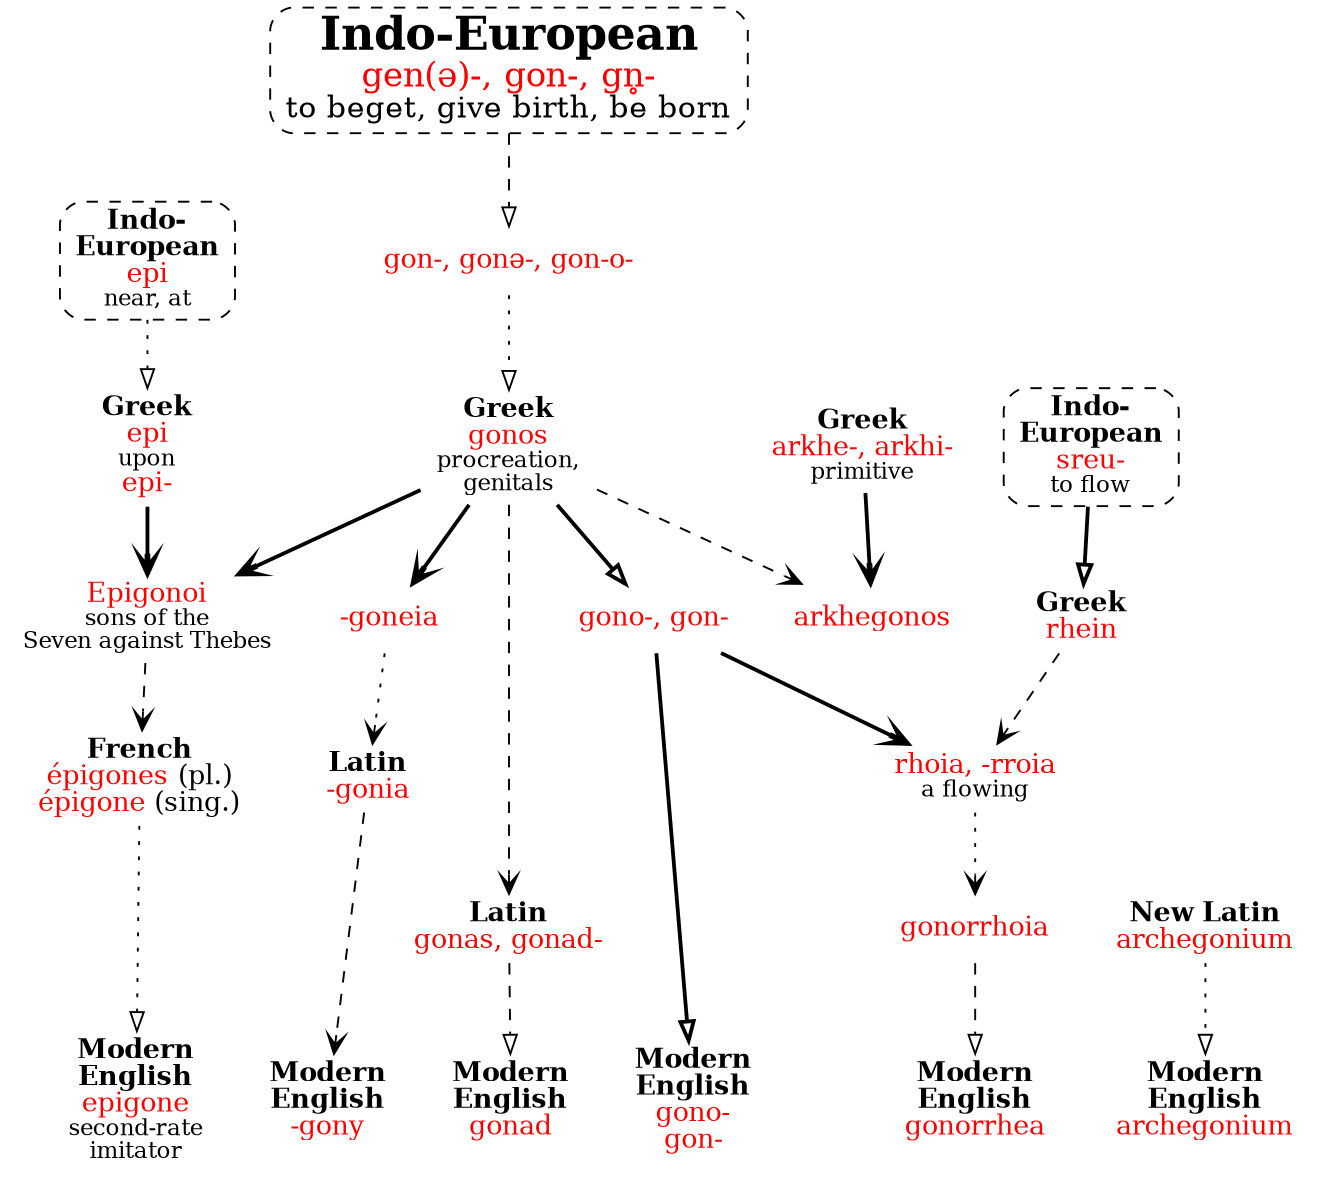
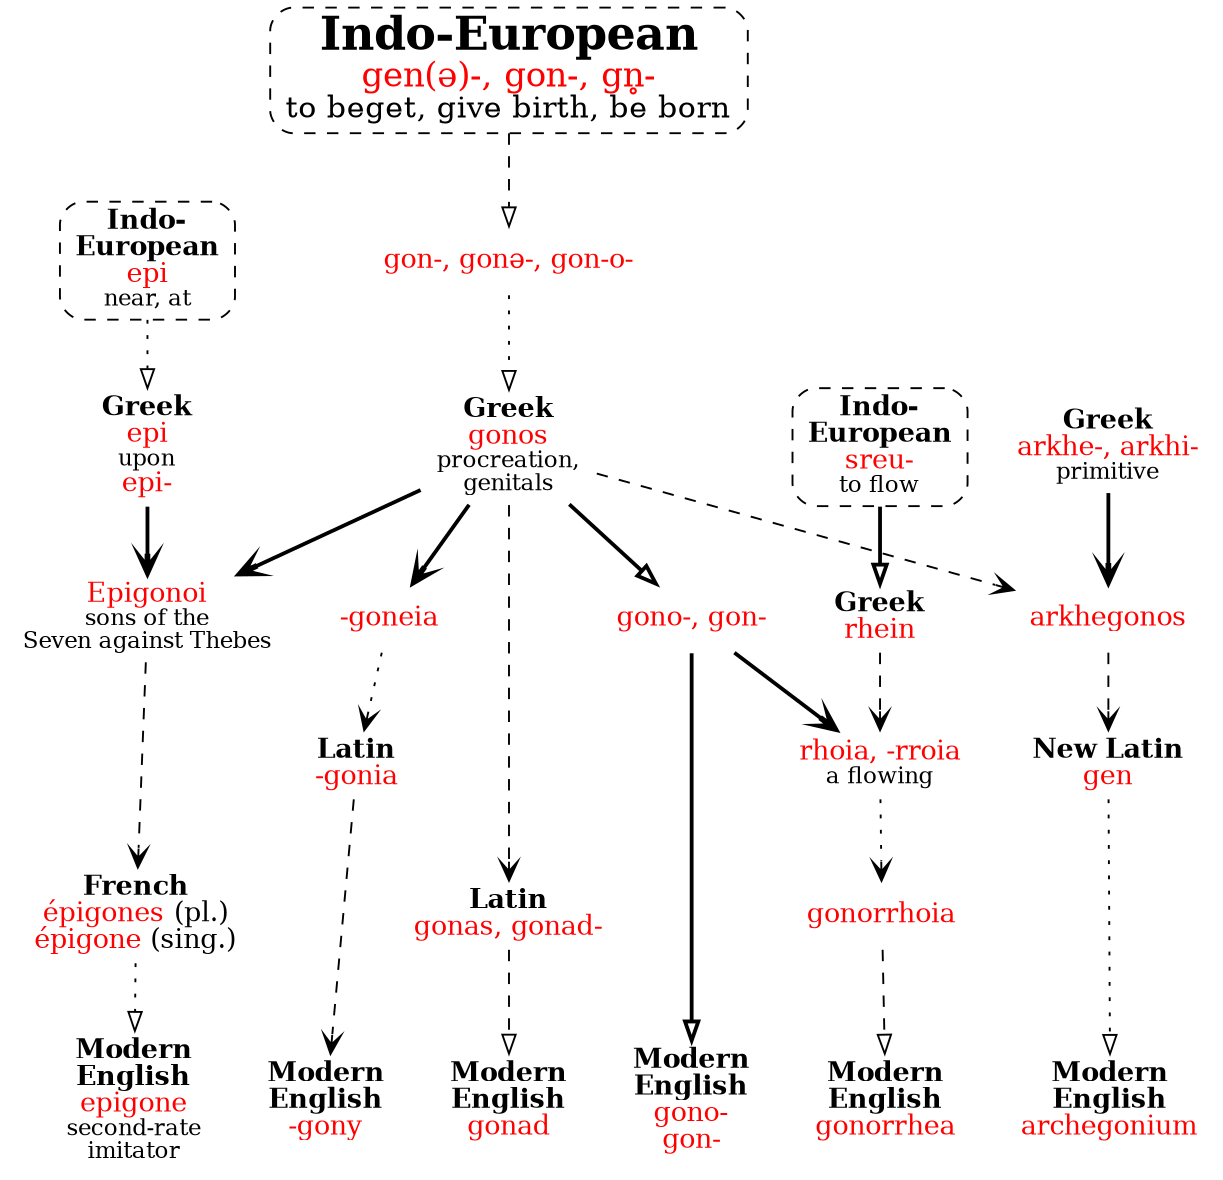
edge "arkhegonos" -> "New Latin": added
node "New Latin": text "archegonium" -> "gen"
